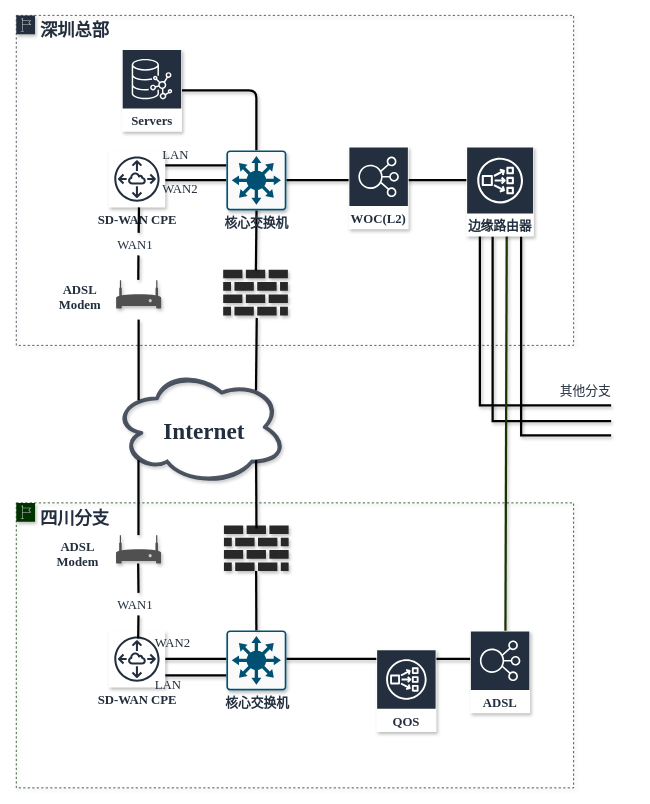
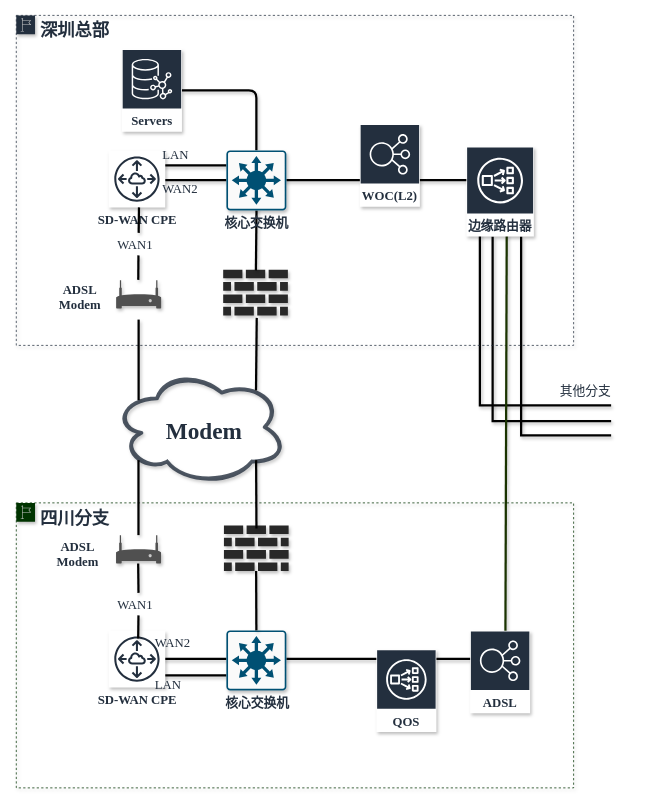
node "WOC(L2)": moved (378, 188) -> (390, 166)
node "Internet": label "Internet" -> "Modem"
